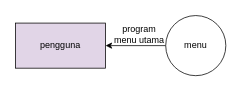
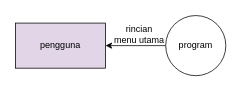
node "program menu utama": label "program menu utama" -> "rincian menu utama"
node "menu": label "menu" -> "program"
